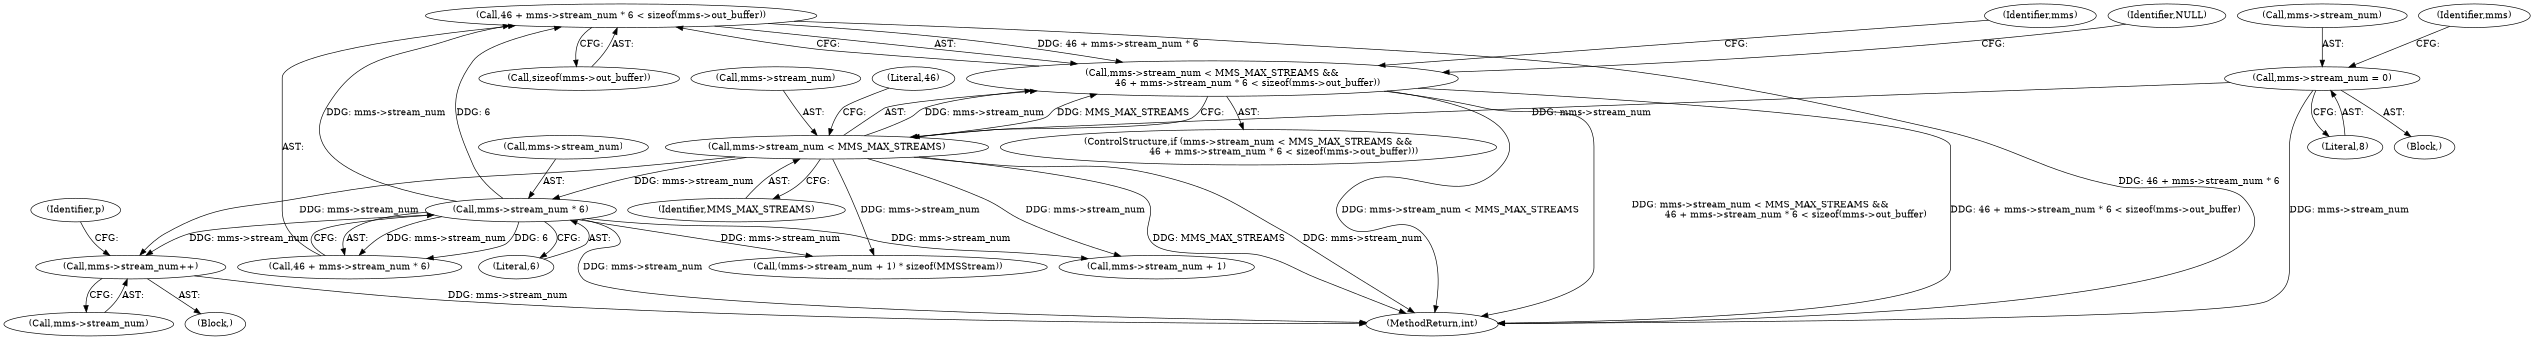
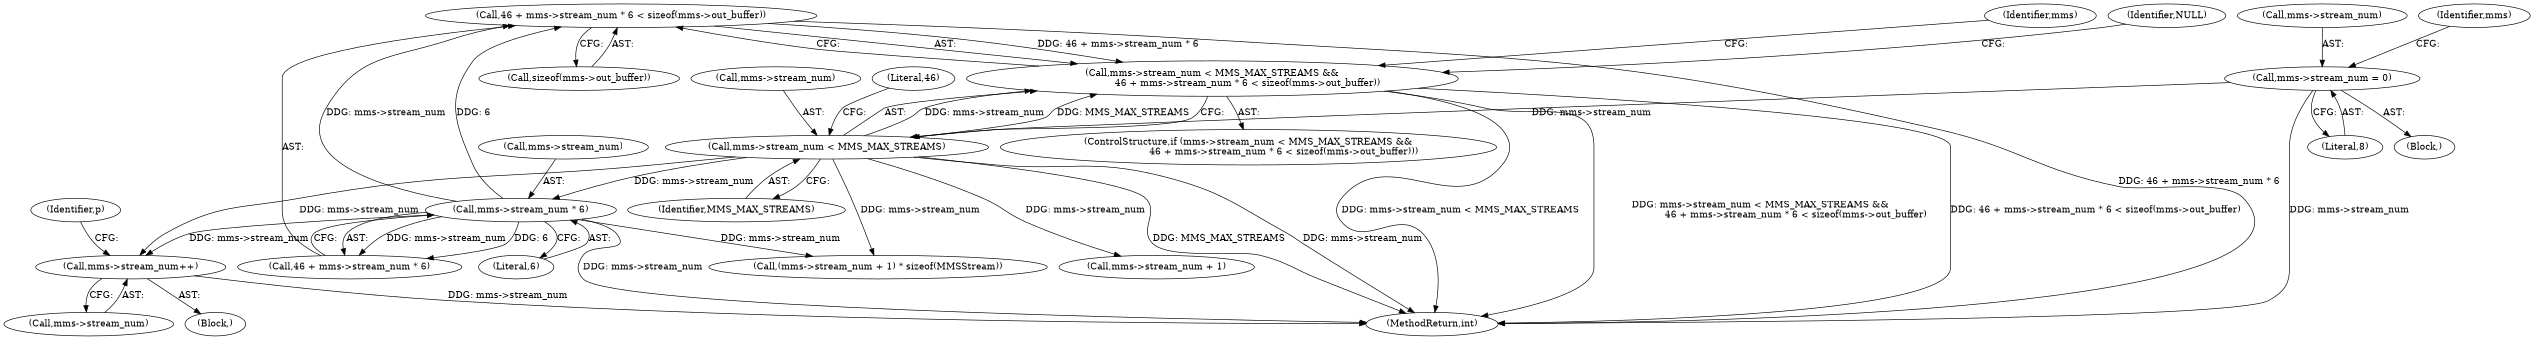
edge "(Call,mms->stream_num * 6)" -> "(Call,mms->stream_num + 1)": removed, label "DDG: mms->stream_num"
